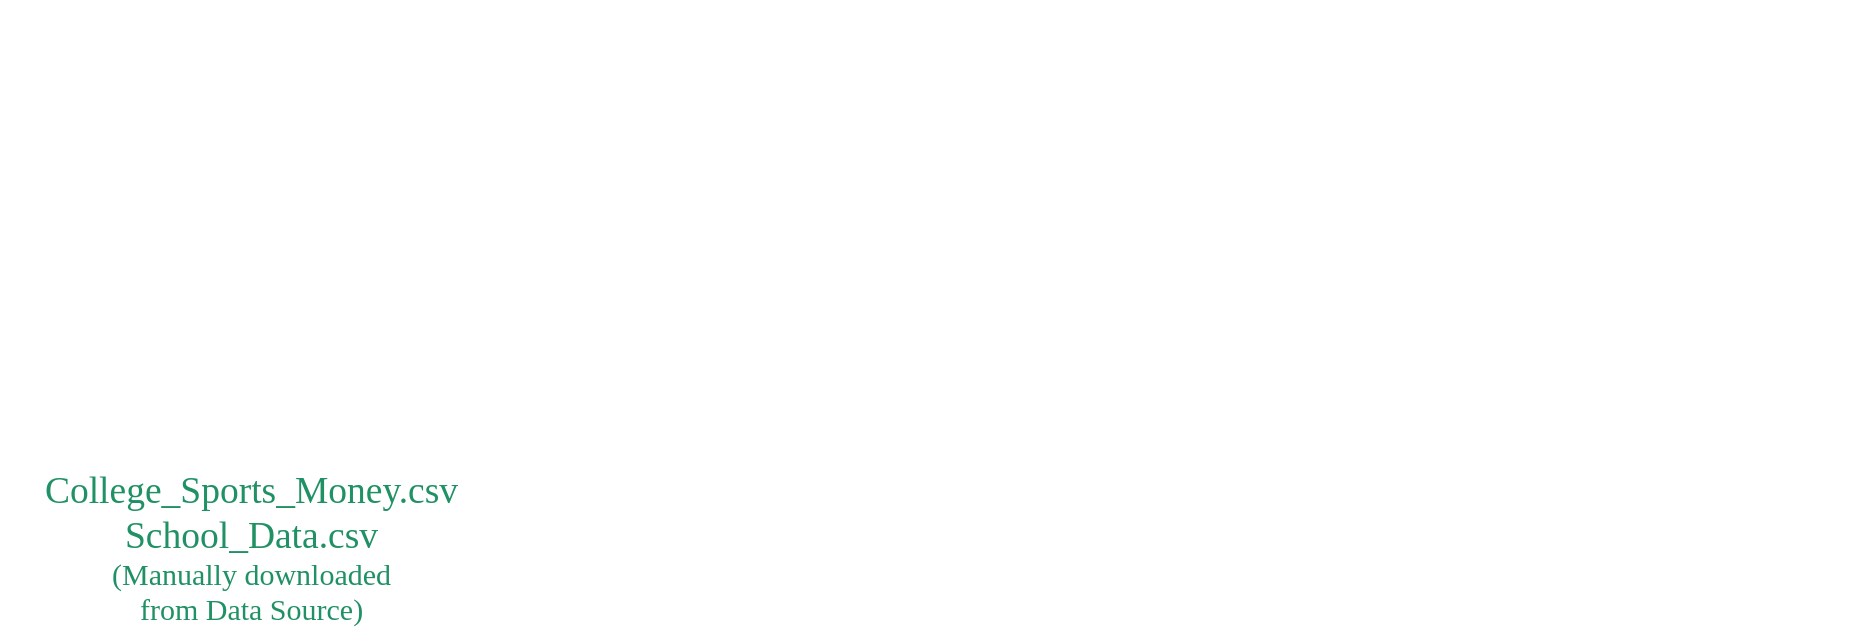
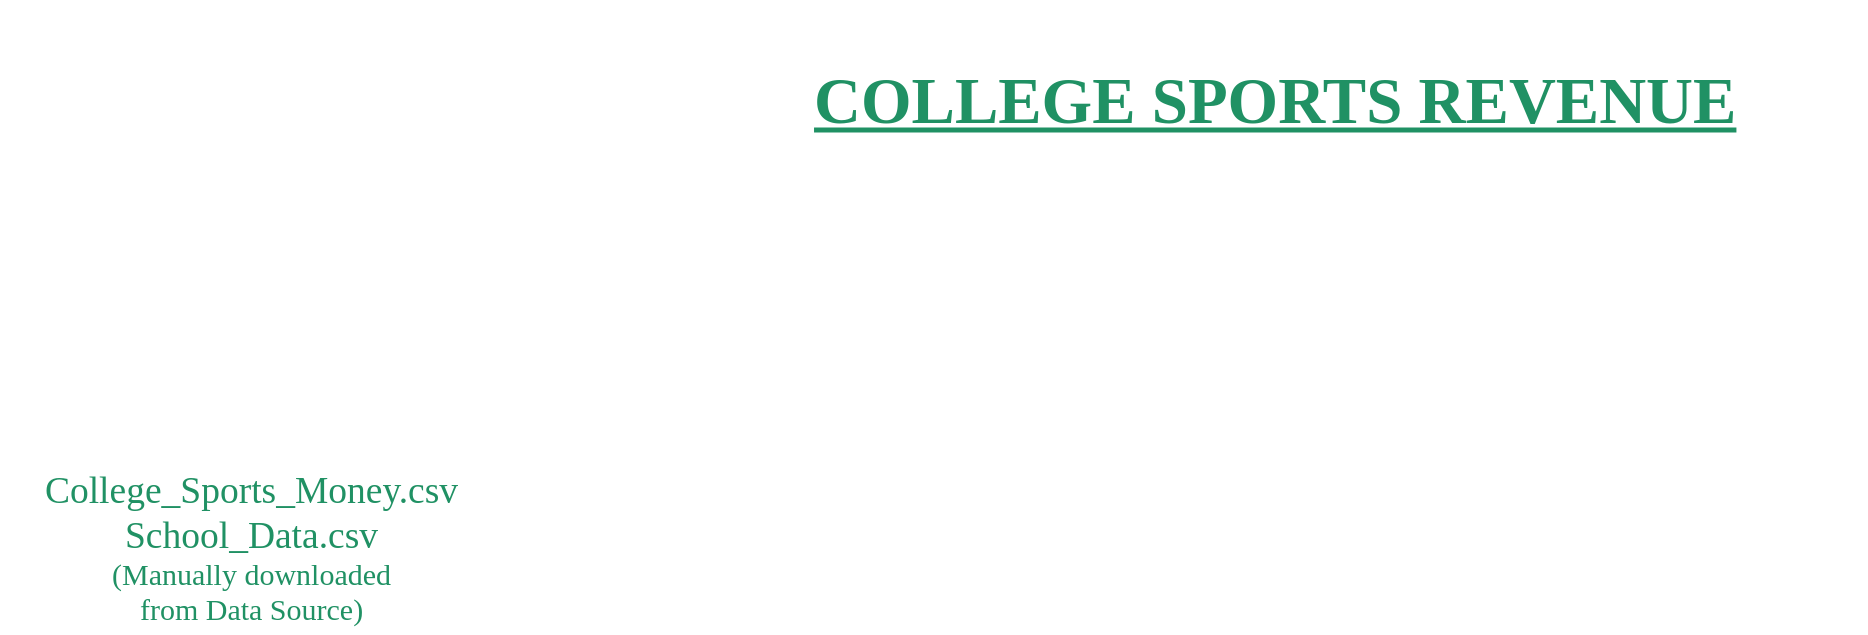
node "COLLEGE SPORTS REVENUE": added
